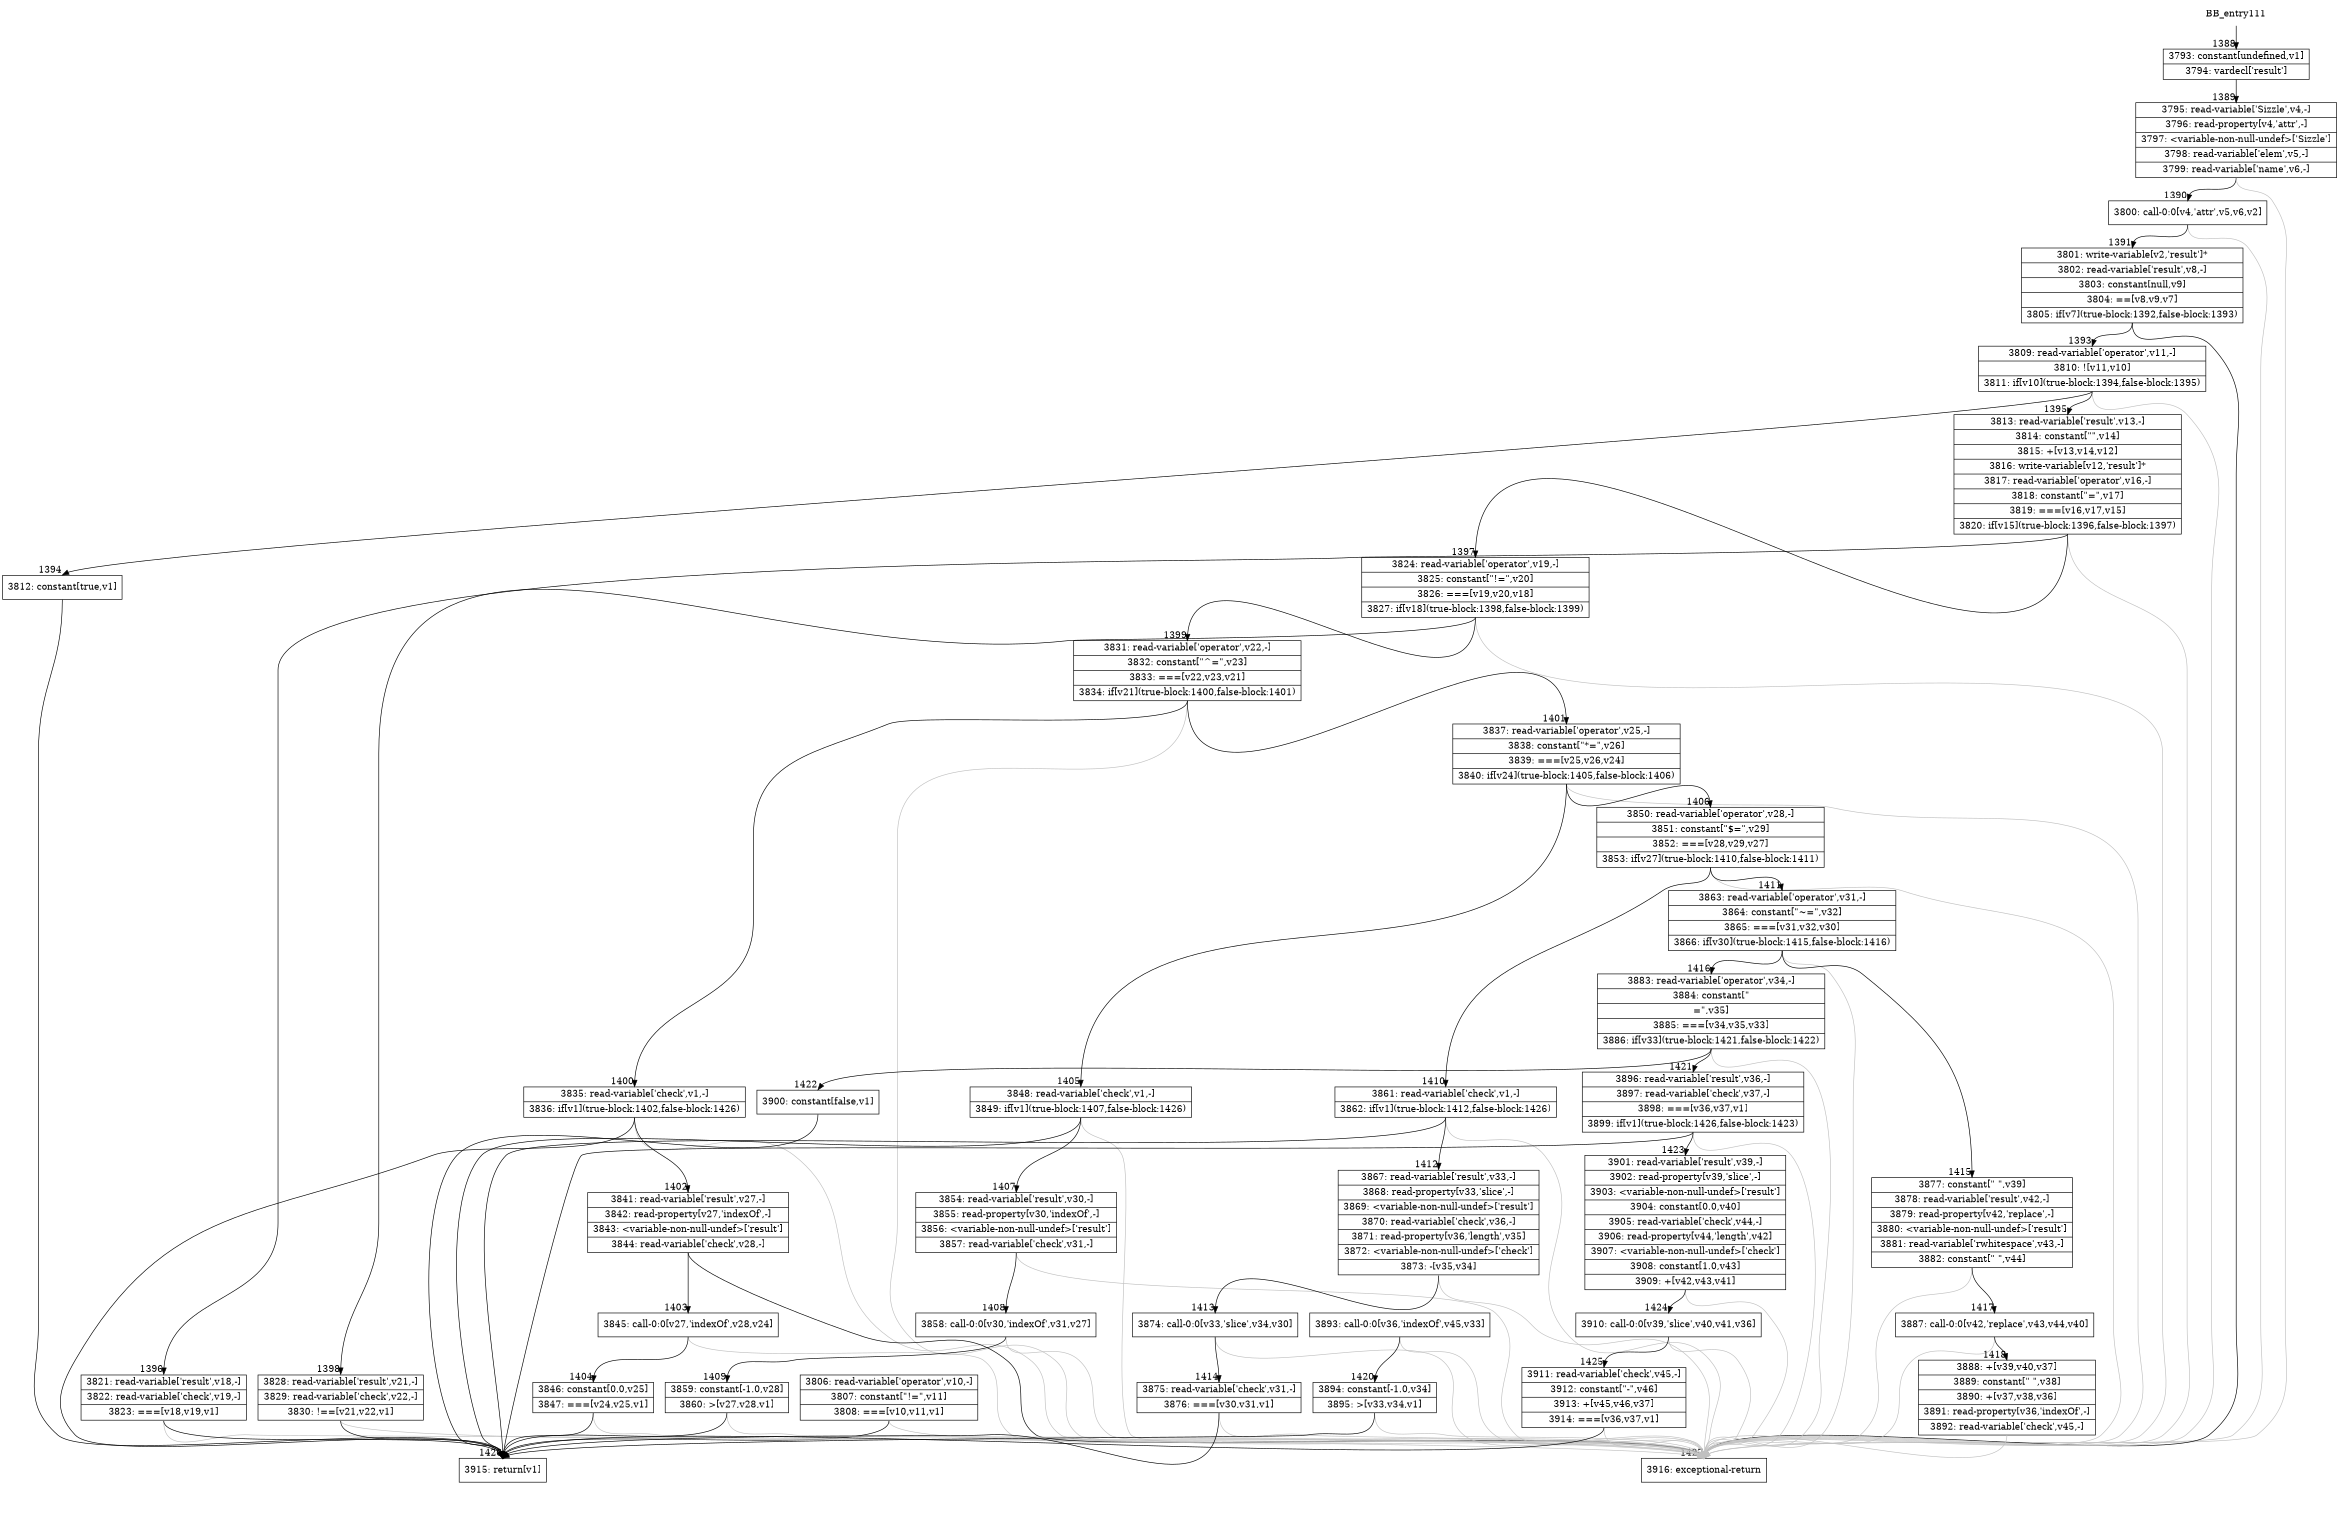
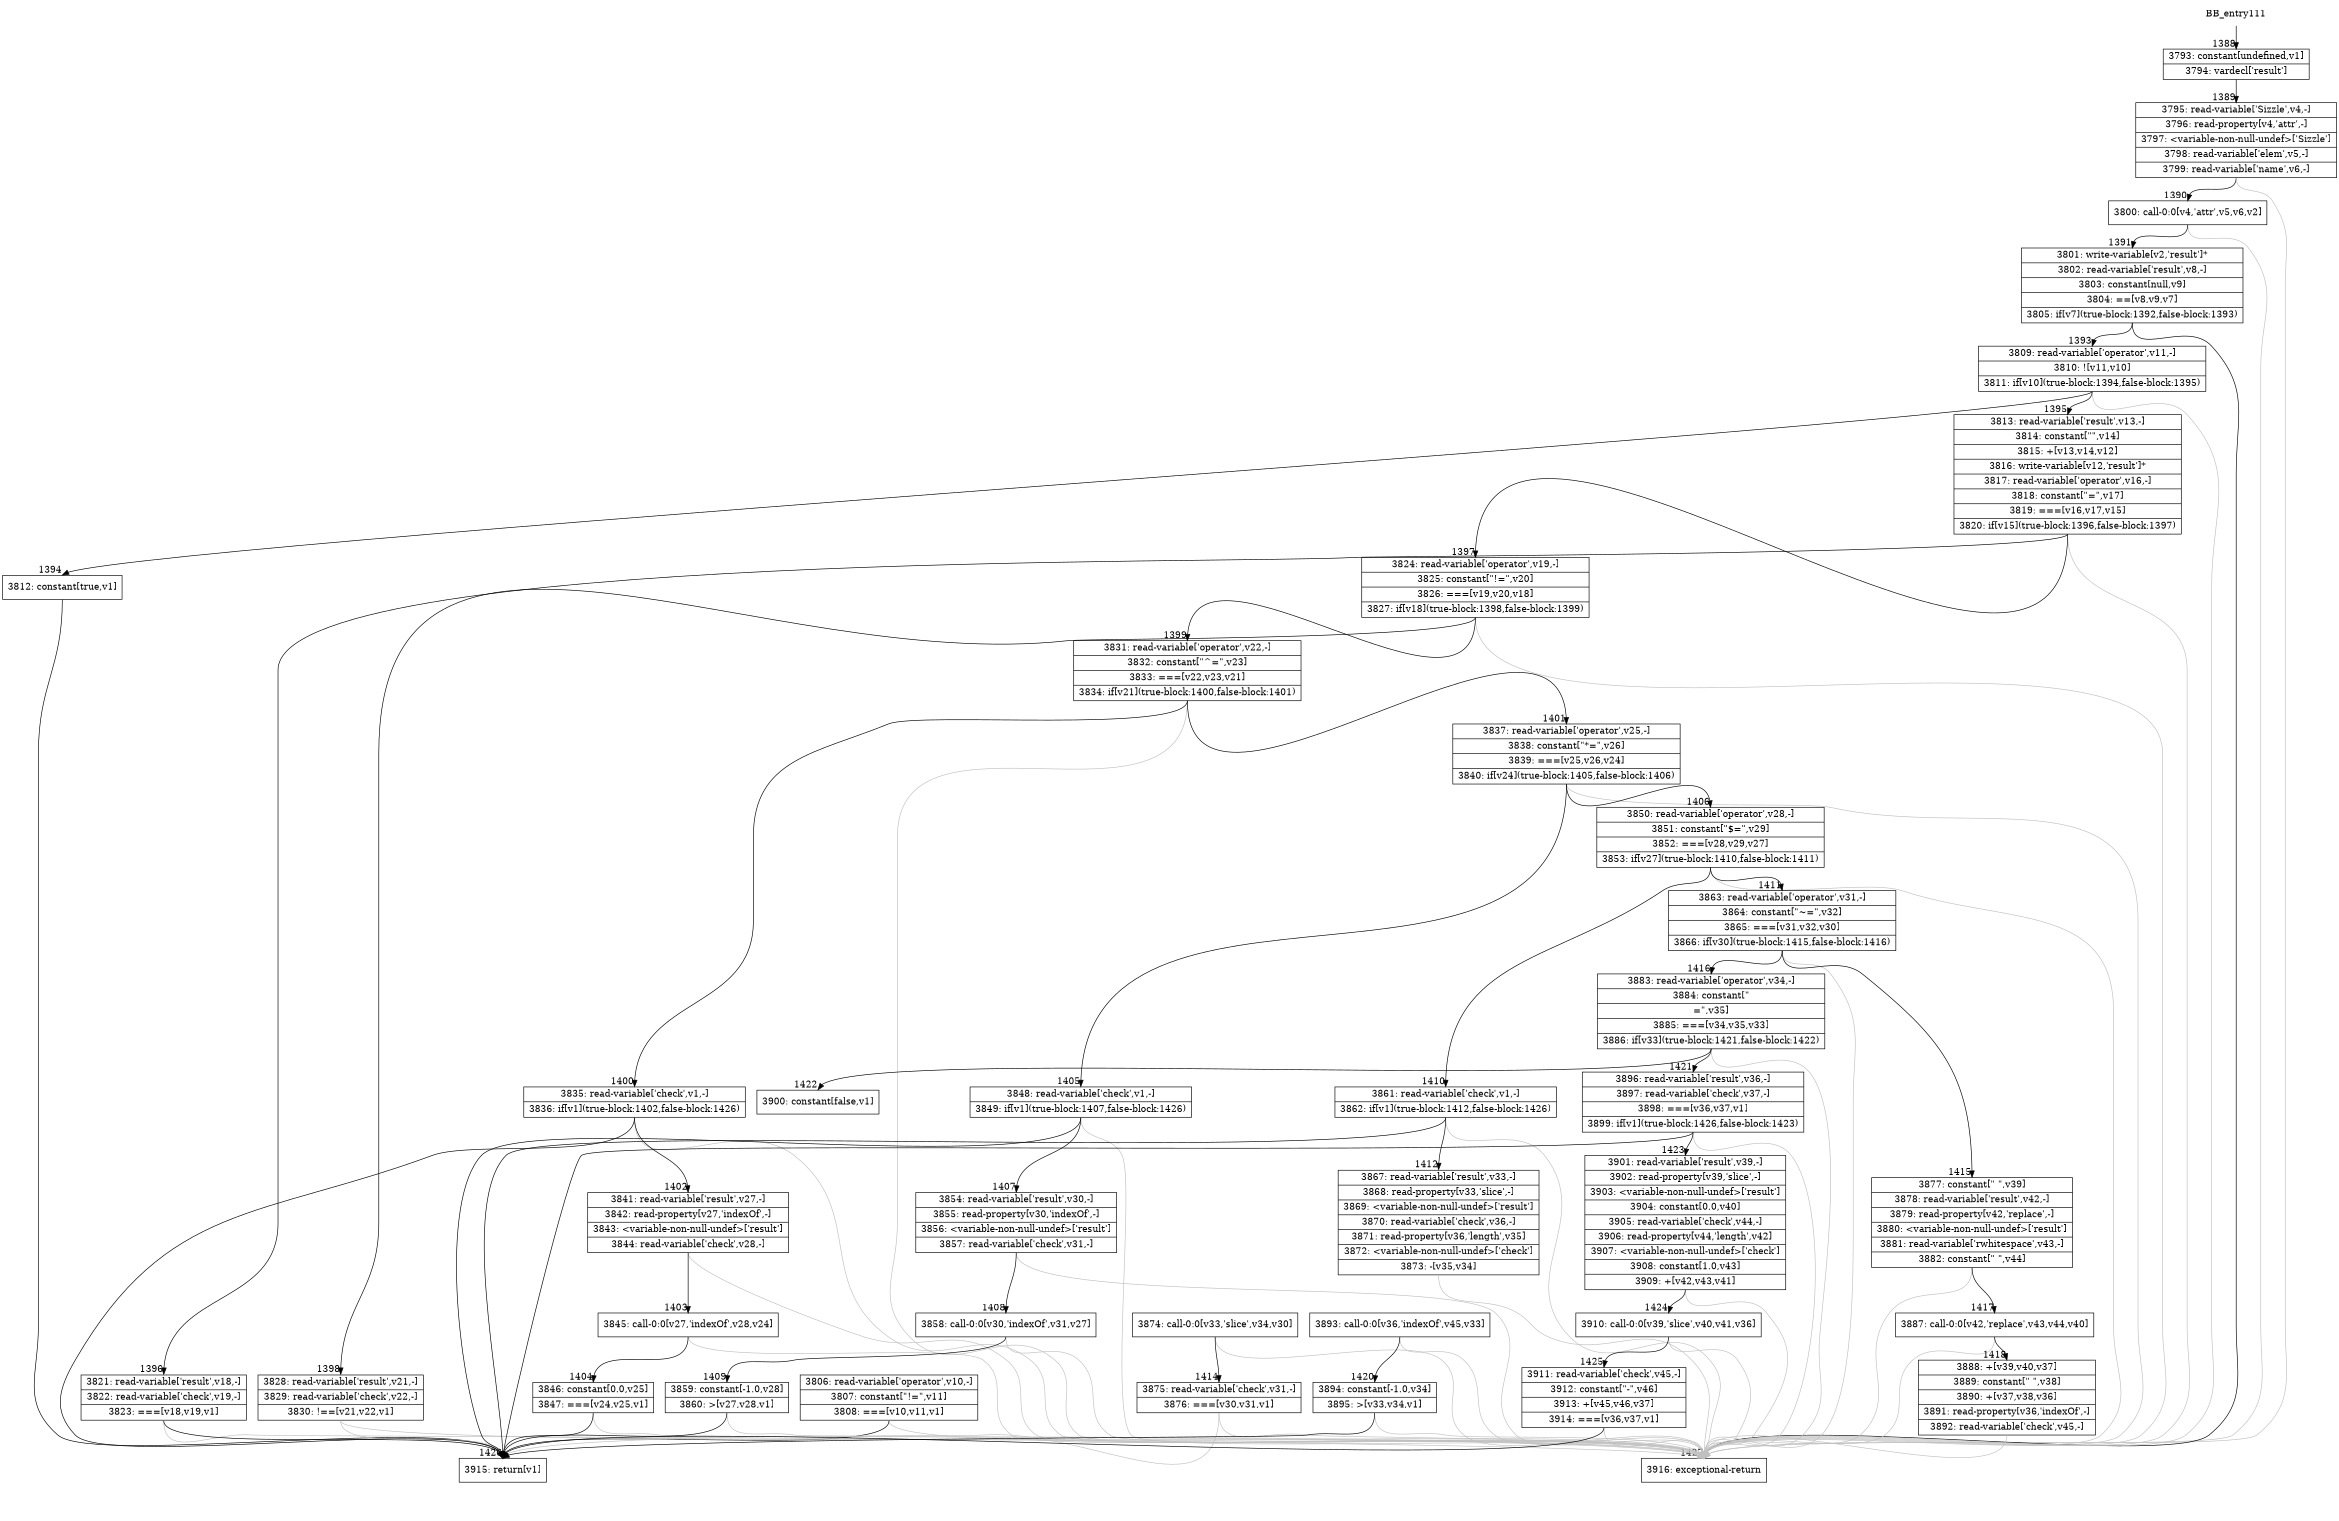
edge "3900: constant[false,v1]" -> "3915: return[v1]": removed
edge "3867: read-variable['result',v33,-]" -> "3874: call-0:0[v33,'slice',v34,v30]": removed
edge "3841: read-variable['result',v27,-]" -> "3916: exceptional-return": color black -> gray
edge "3875: read-variable['check',v31,-]" -> "3915: return[v1]": color black -> gray
edge "3828: read-variable['result',v21,-]" -> "3915: return[v1]": color black -> gray
